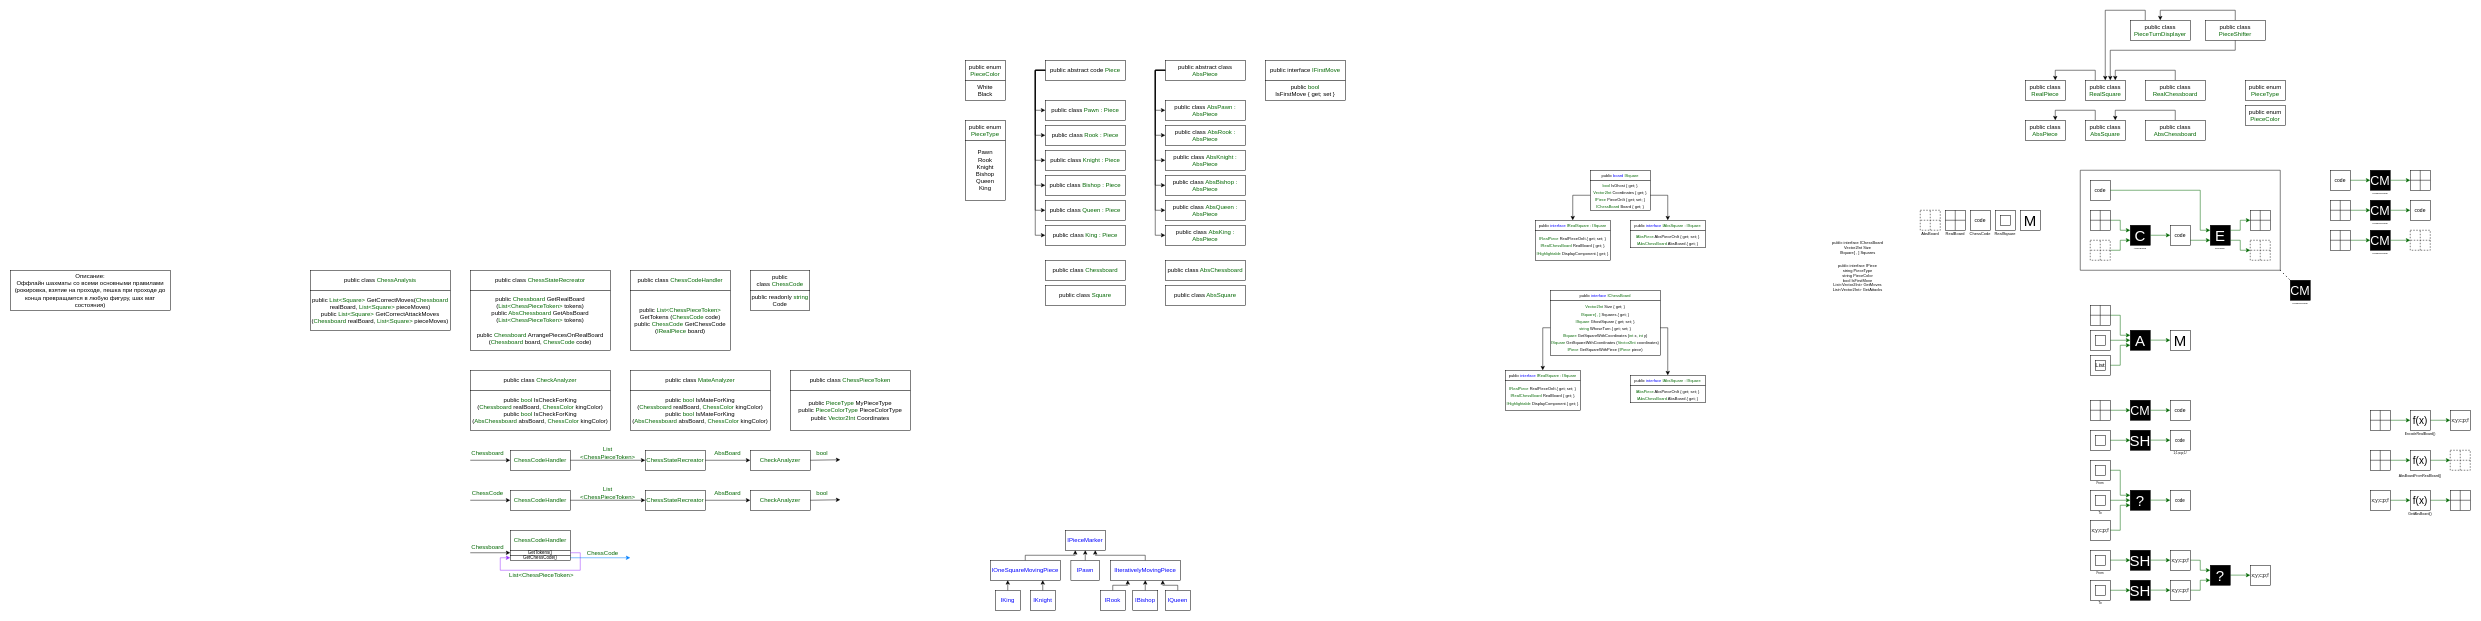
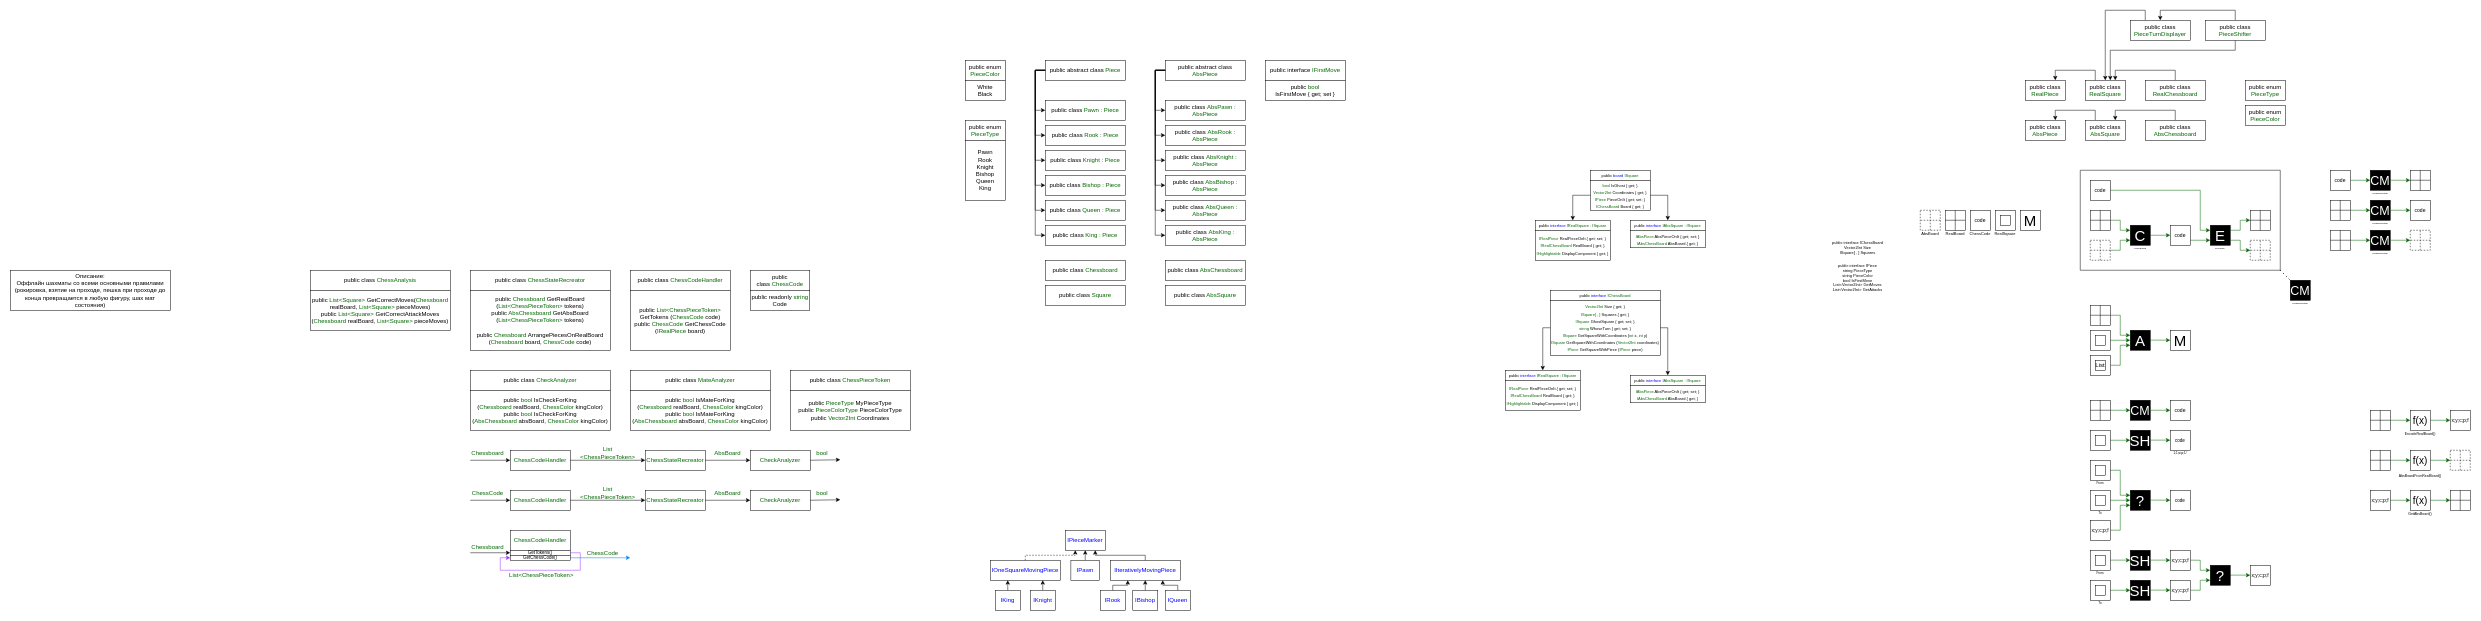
node "public abstract code Piece": label "public abstract code Piece" -> "public abstract class Piece"
edge "IOneSquareMovingPiece" -> "IPieceMarker": style solid -> dashed
